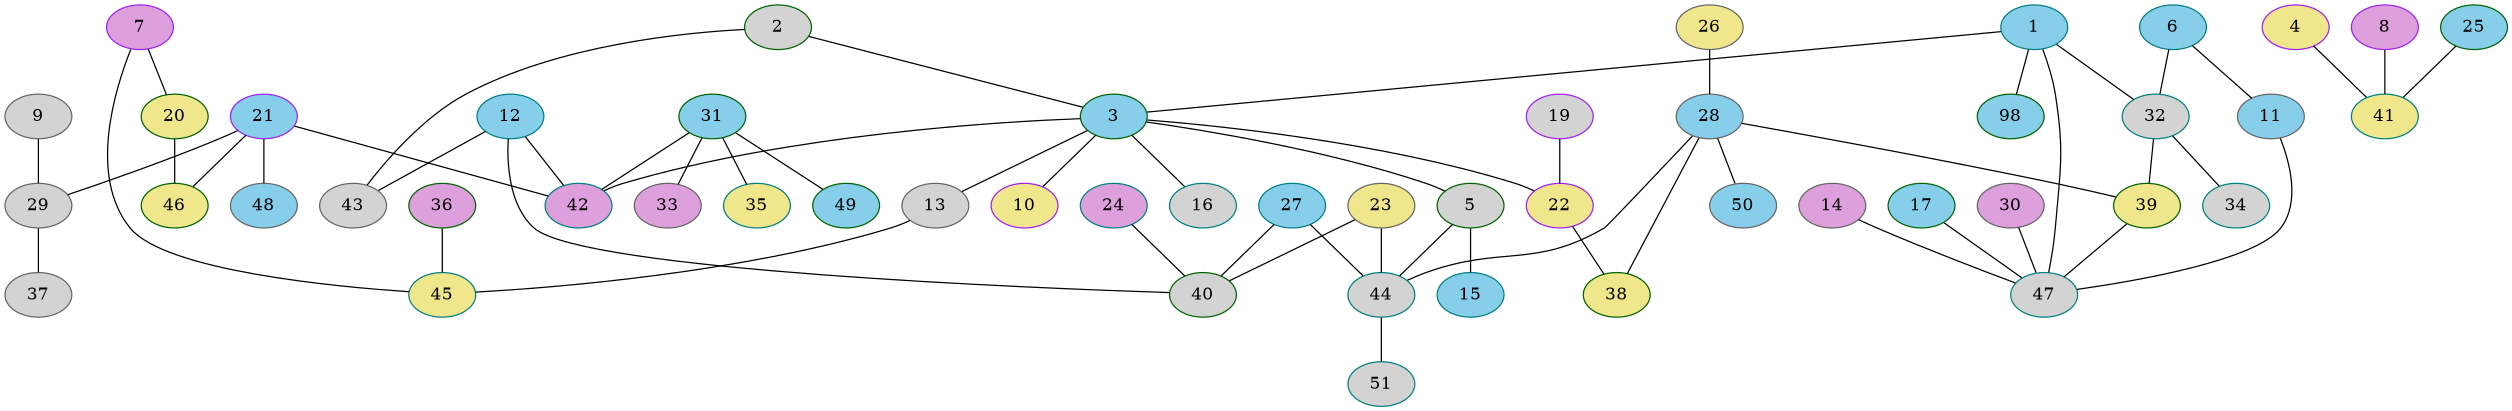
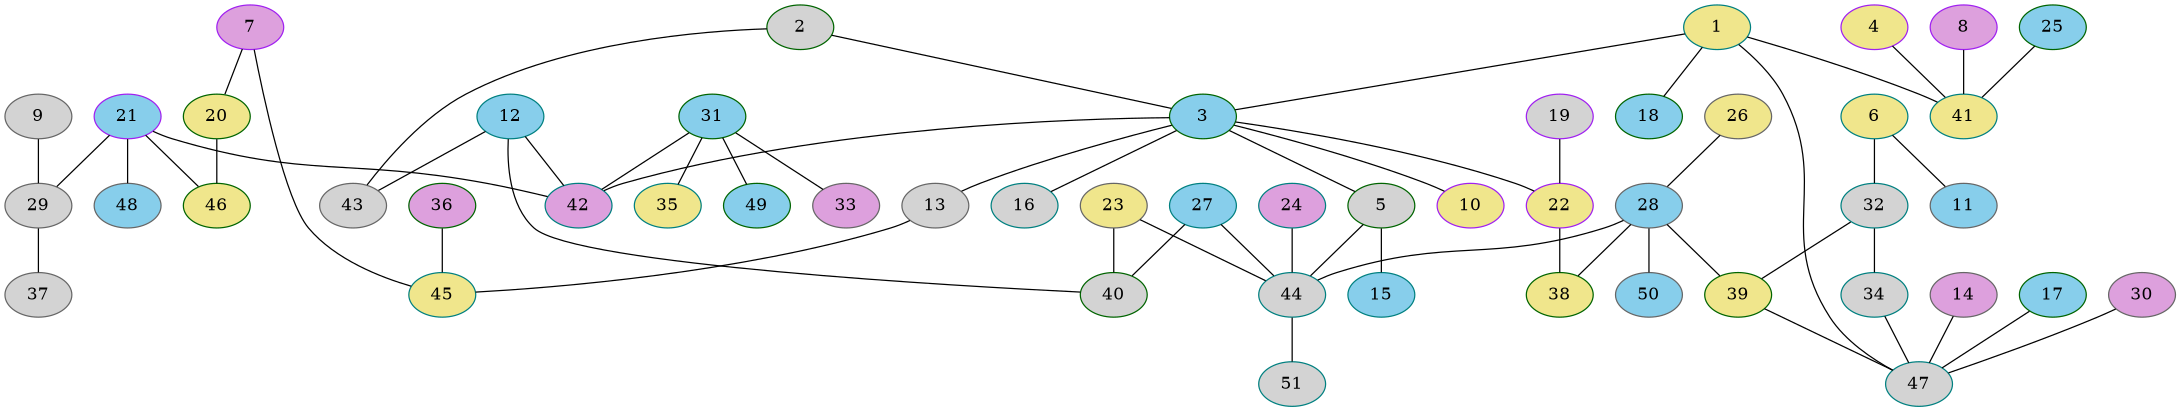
node "1": fillcolor skyblue -> khaki
node "6": fillcolor skyblue -> khaki
edge "1" -- "32": now "1" -- "41"
node "98": label "98" -> "18"
edge "24" -- "40": now "24" -- "44"
edge "11" -- "47": now "34" -- "47"
